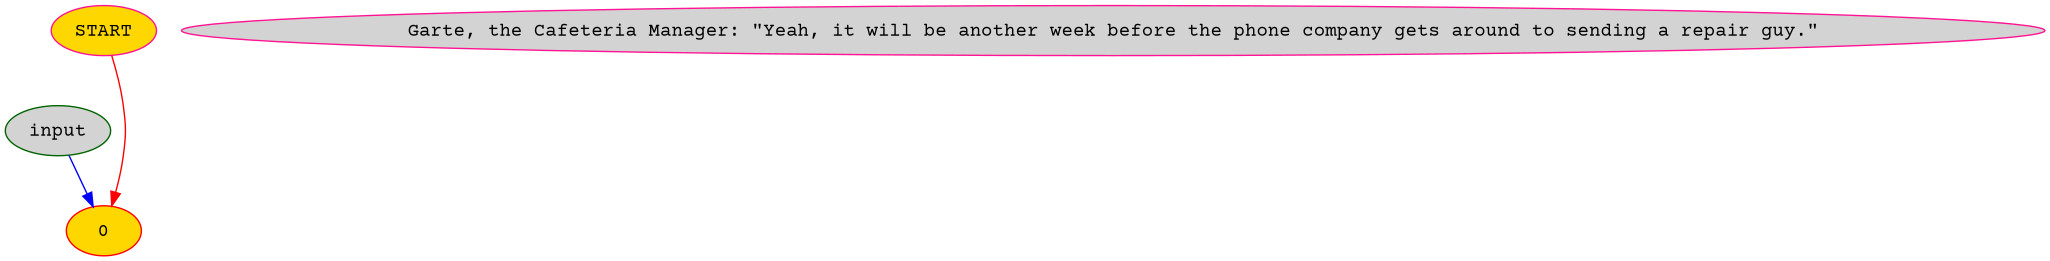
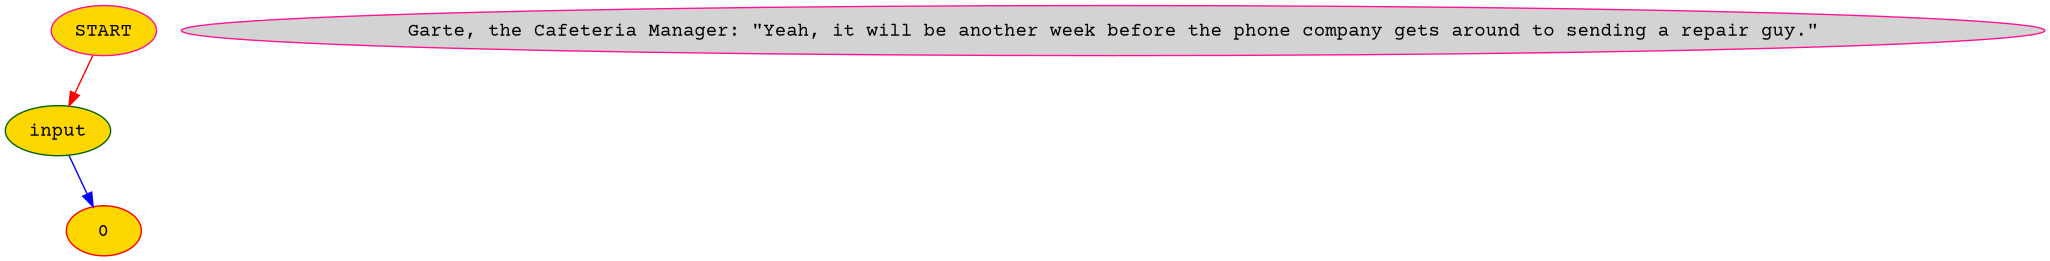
edge "START" -> "0": now "START" -> "input"
node "input": fillcolor lightgrey -> gold
